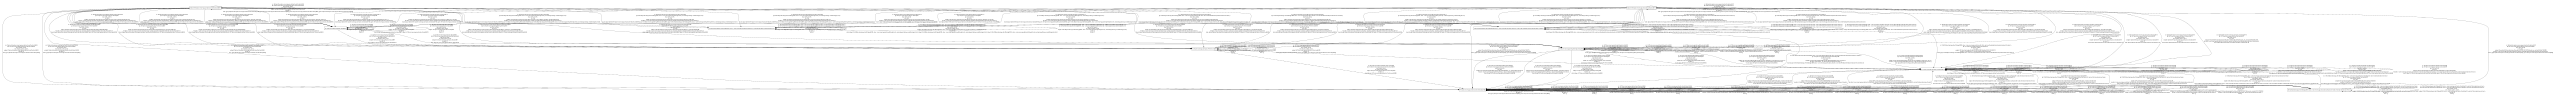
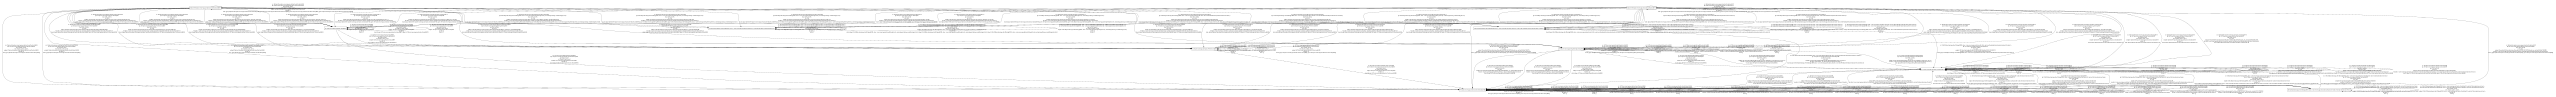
edge "ACT[com.movinapp.contactos.About]687" -> "ACT[com.movinapp.billing.BillingActivity]693": now "ACT[com.movinapp.contactos.About]687" -> "ACT[com.movinapp.contactos.SendContacts]666"
edge "ACT[com.movinapp.contactos.Preferences]690" -> "ACT[com.movinapp.contactos.Contactos]679": removed, label "src: ACT[com.movinapp.contactos.Preferences]690 tgt: ACT[com.movinapp.contactos.Contactos]679 tag: implicit_back evt: implicit_back_event widget: ACT[com.movinapp.contactos.Preferences]690 handler: [] stack: [[pop ACT[com.movinapp.contactos.Preferences]690]]"
